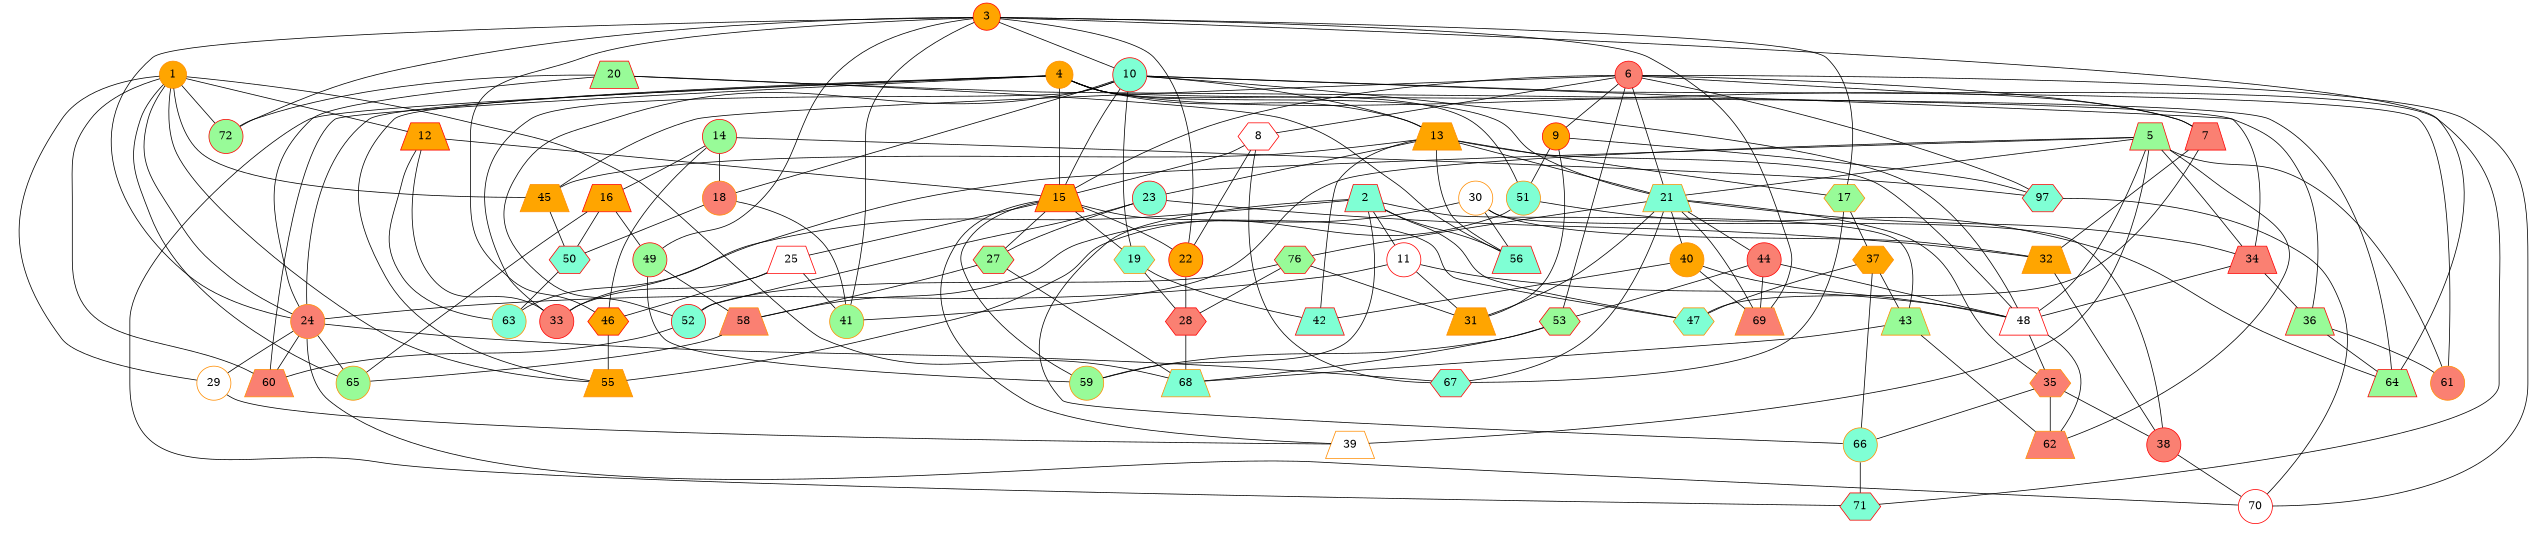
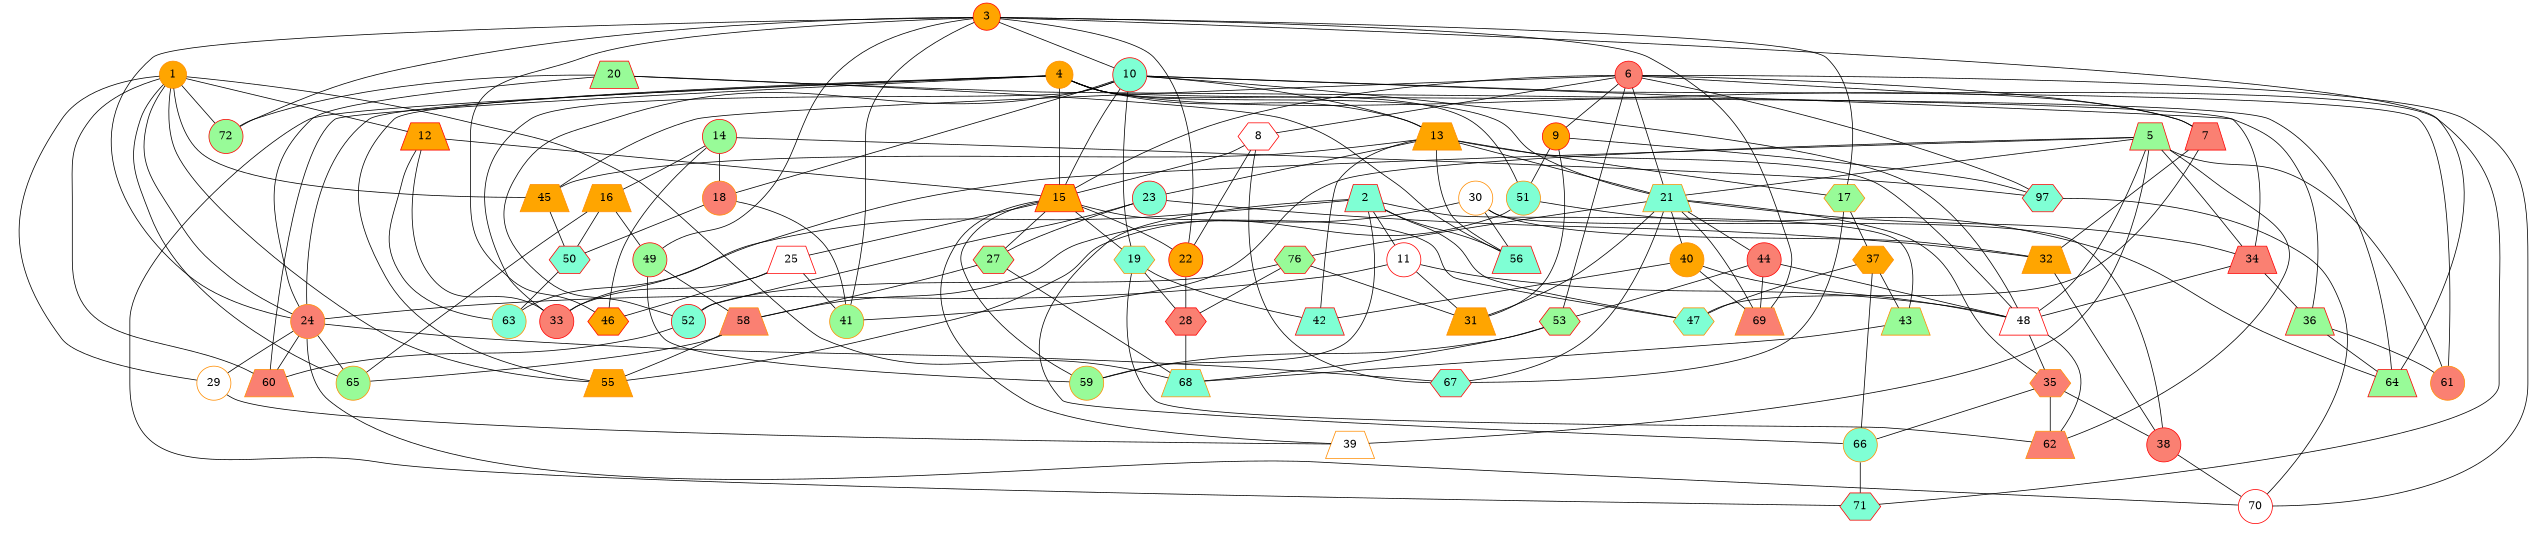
node "16": color red -> darkorange
edge "46" -- "55": now "58" -- "55"
edge "43" -- "62": now "19" -- "62"
